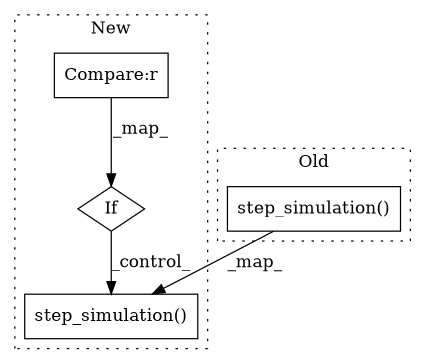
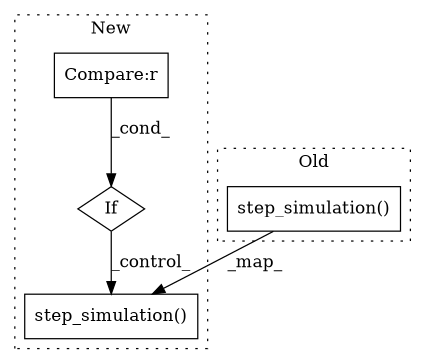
edge "Compare:r" -> "If": label "_map_" -> "_cond_"
